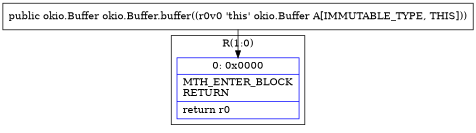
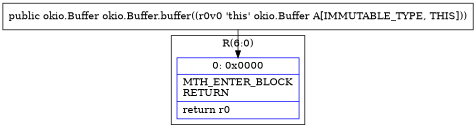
cluster "R(1:0)": label "R(1:0)" -> "R(6:0)"
